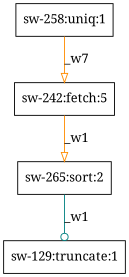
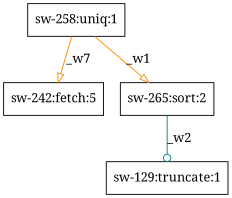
edge "sw-242:fetch:5" -> "sw-265:sort:2": now "sw-258:uniq:1" -> "sw-265:sort:2"
edge "sw-265:sort:2" -> "sw-129:truncate:1": label "_w1" -> "_w2"
